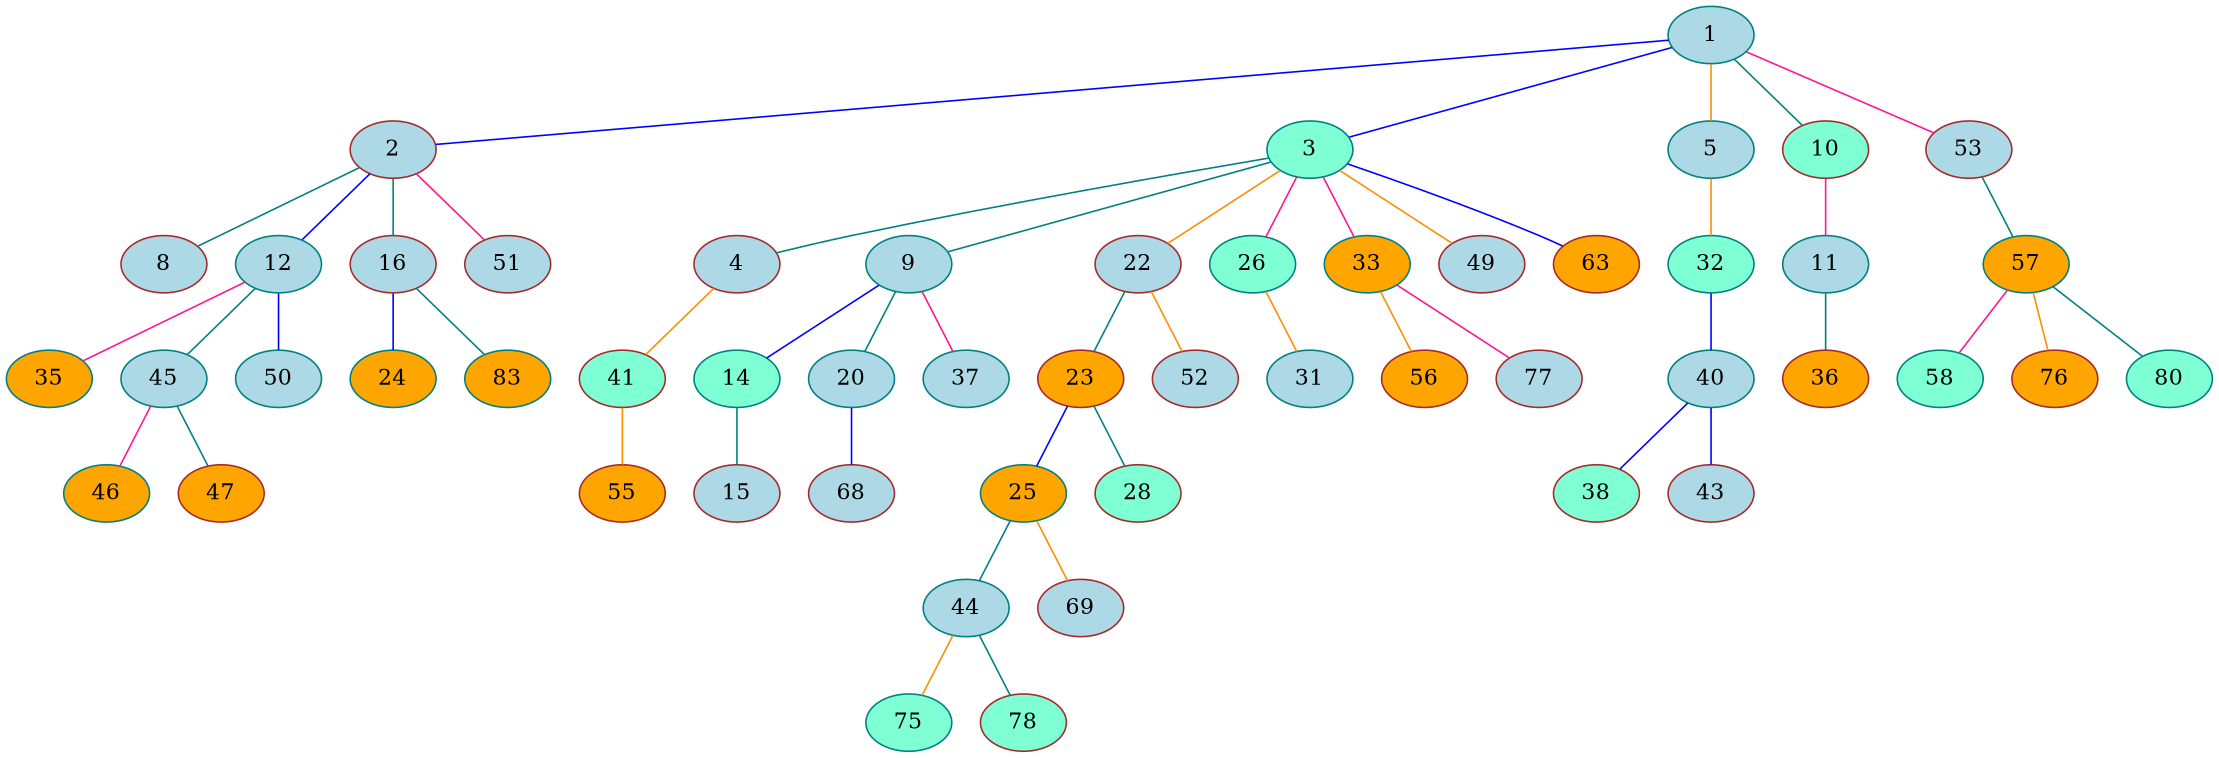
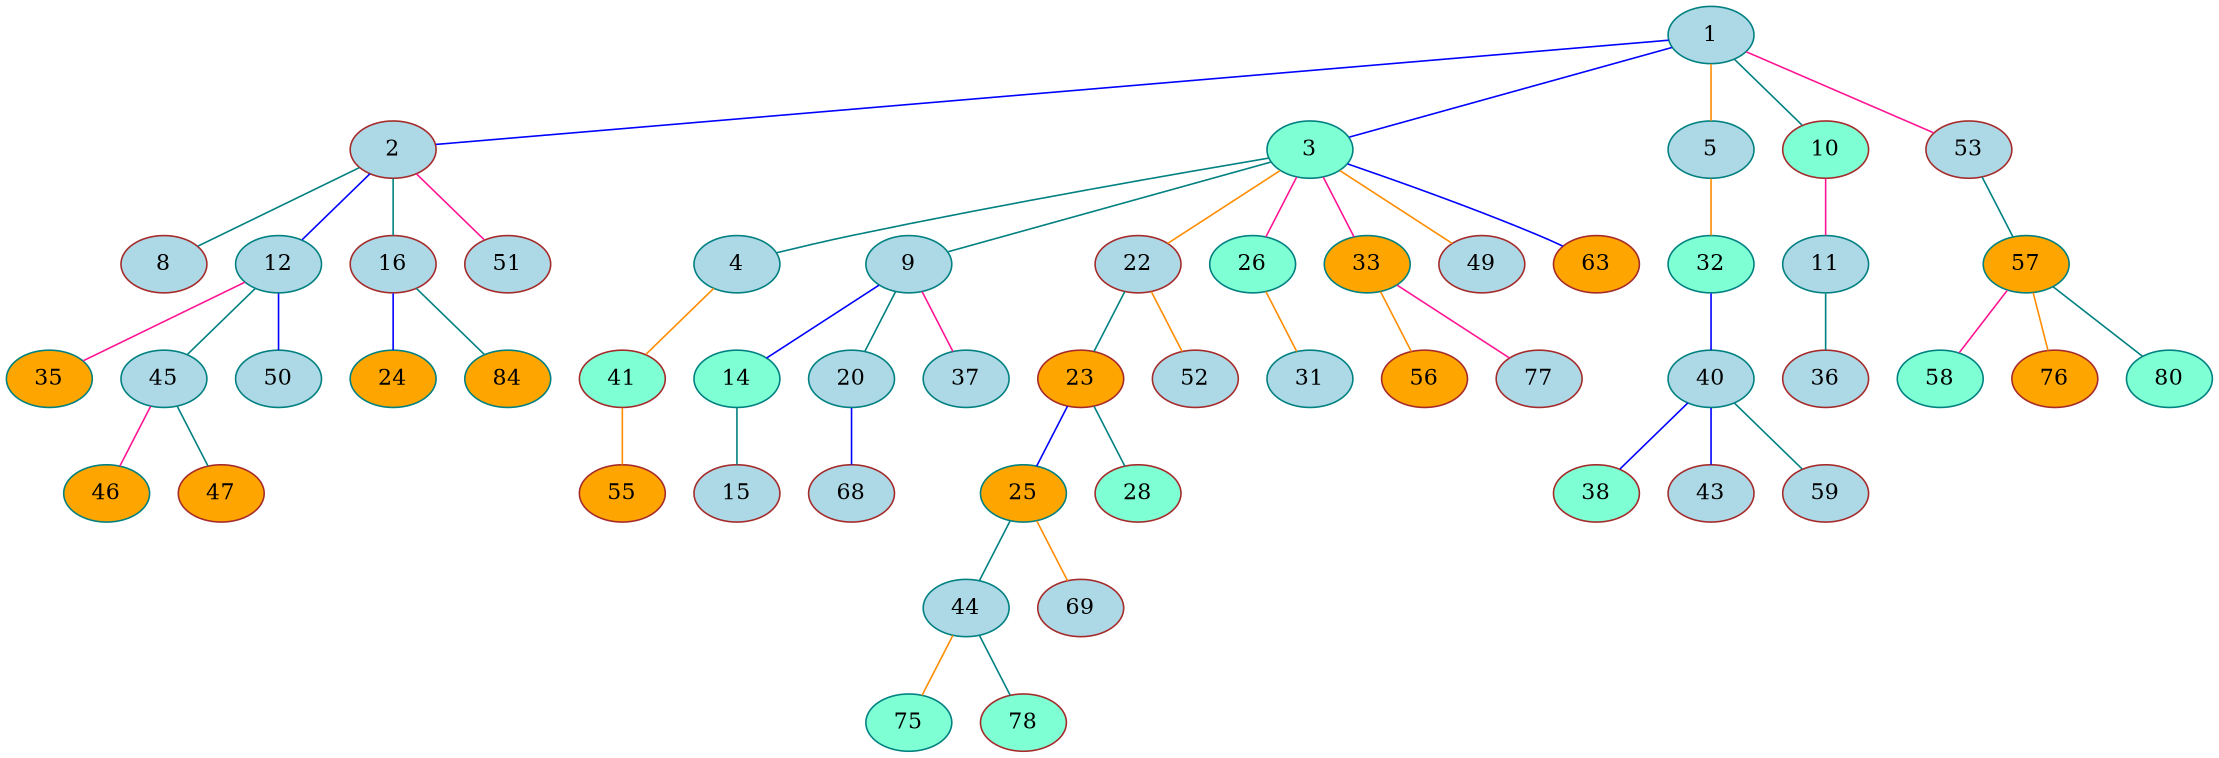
node "4": color brown -> teal
node "83": label "83" -> "84"
node "36": fillcolor orange -> lightblue
node "59": added
